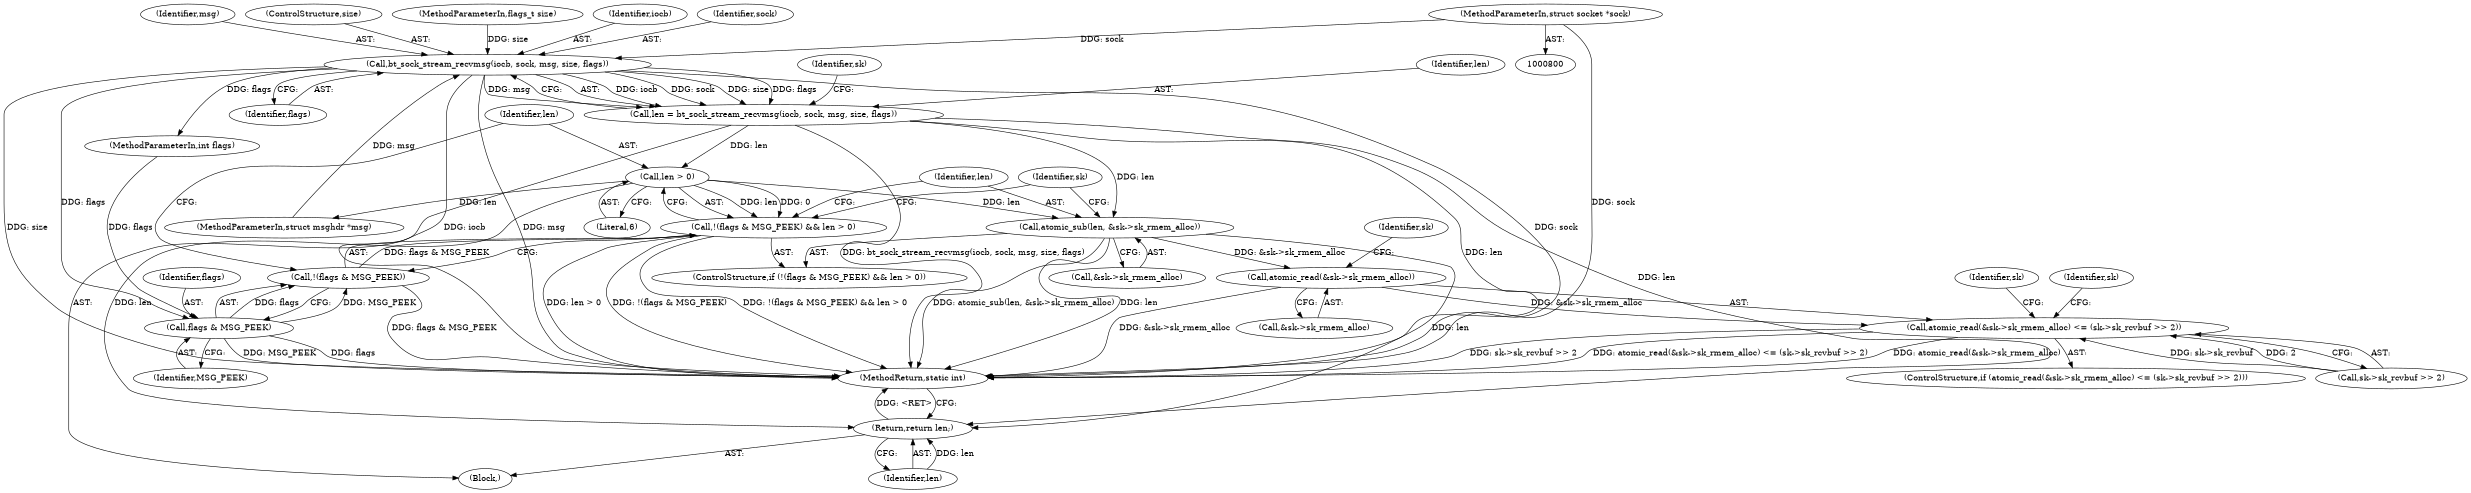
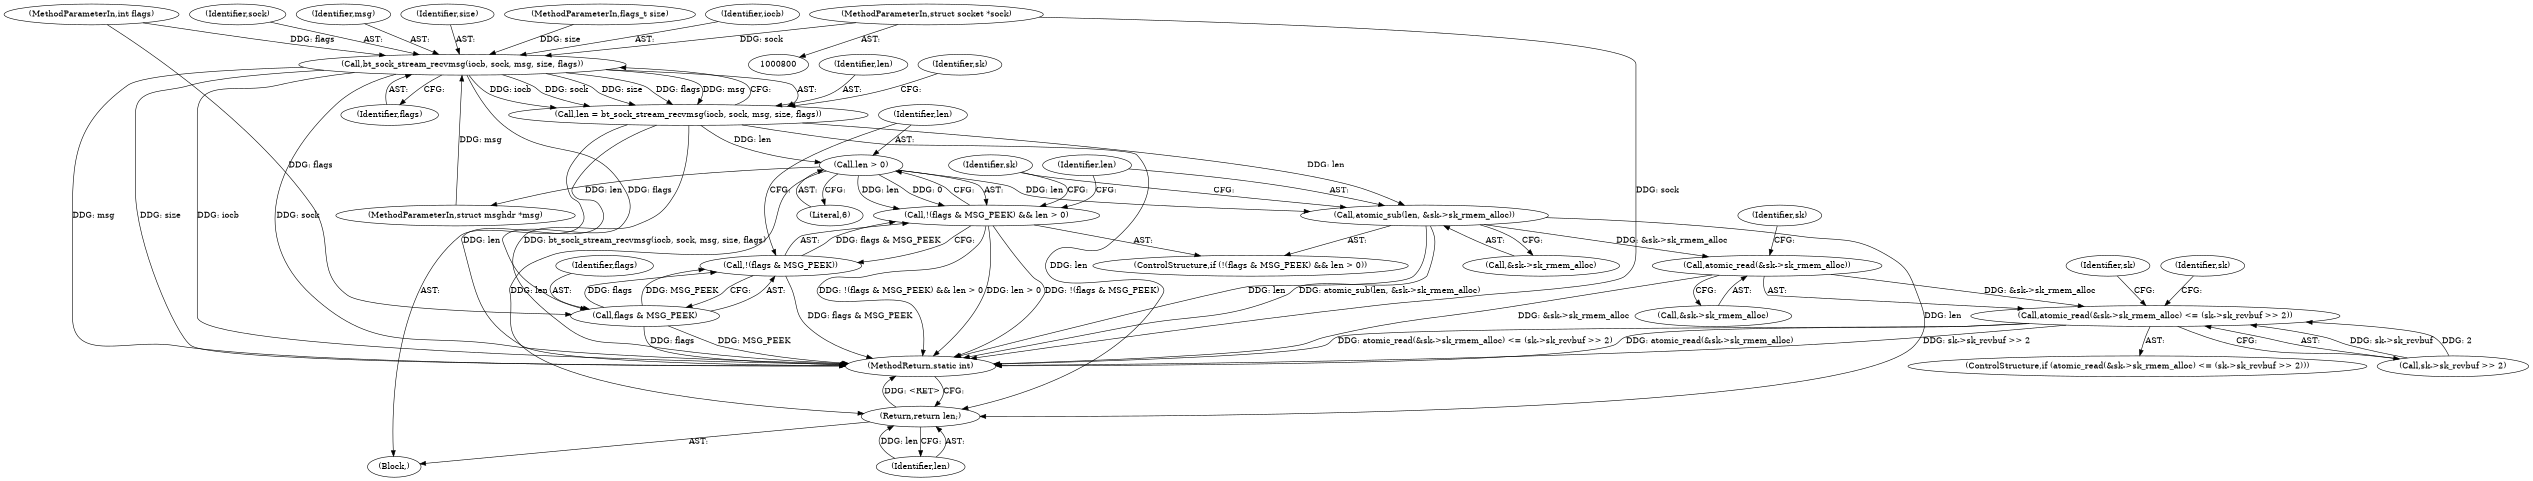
node "(ControlStructure,size)": label "(ControlStructure,size)" -> "(Identifier,size)"
edge "(Call,bt_sock_stream_recvmsg(iocb, sock, msg, size, flags))" -> "(MethodParameterIn,int flags)": reversed
node "(Identifier,MSG_PEEK)": removed
